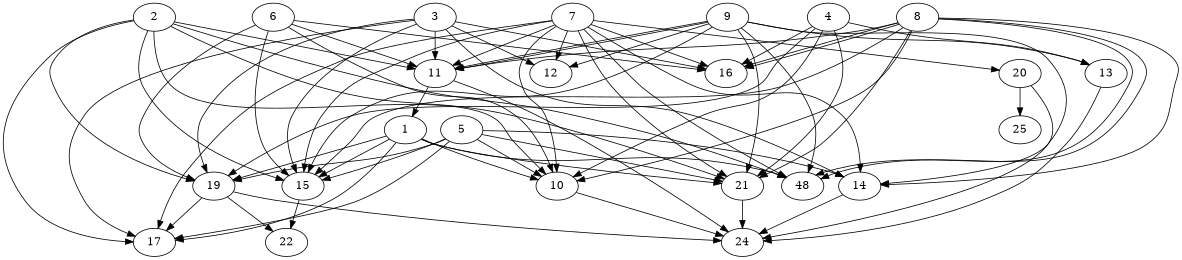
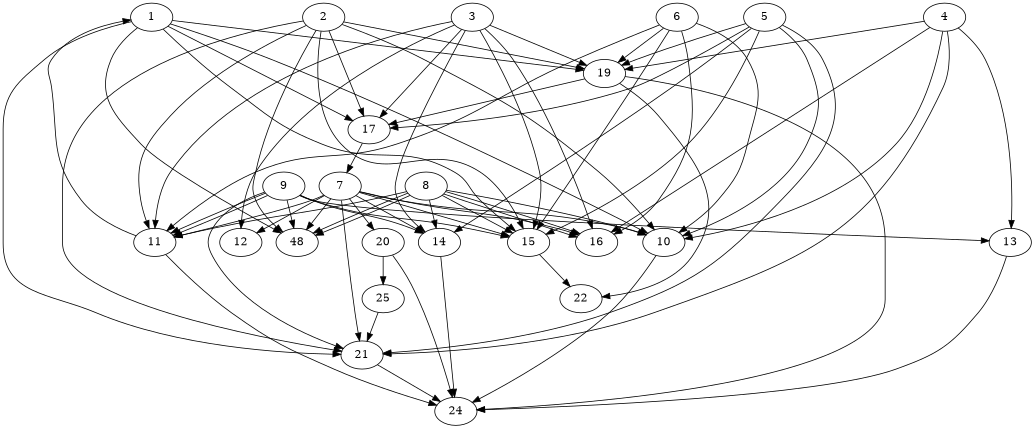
edge "9" -> "12": removed
edge "7" -> "17": reversed
edge "8" -> "21": now "25" -> "21"
